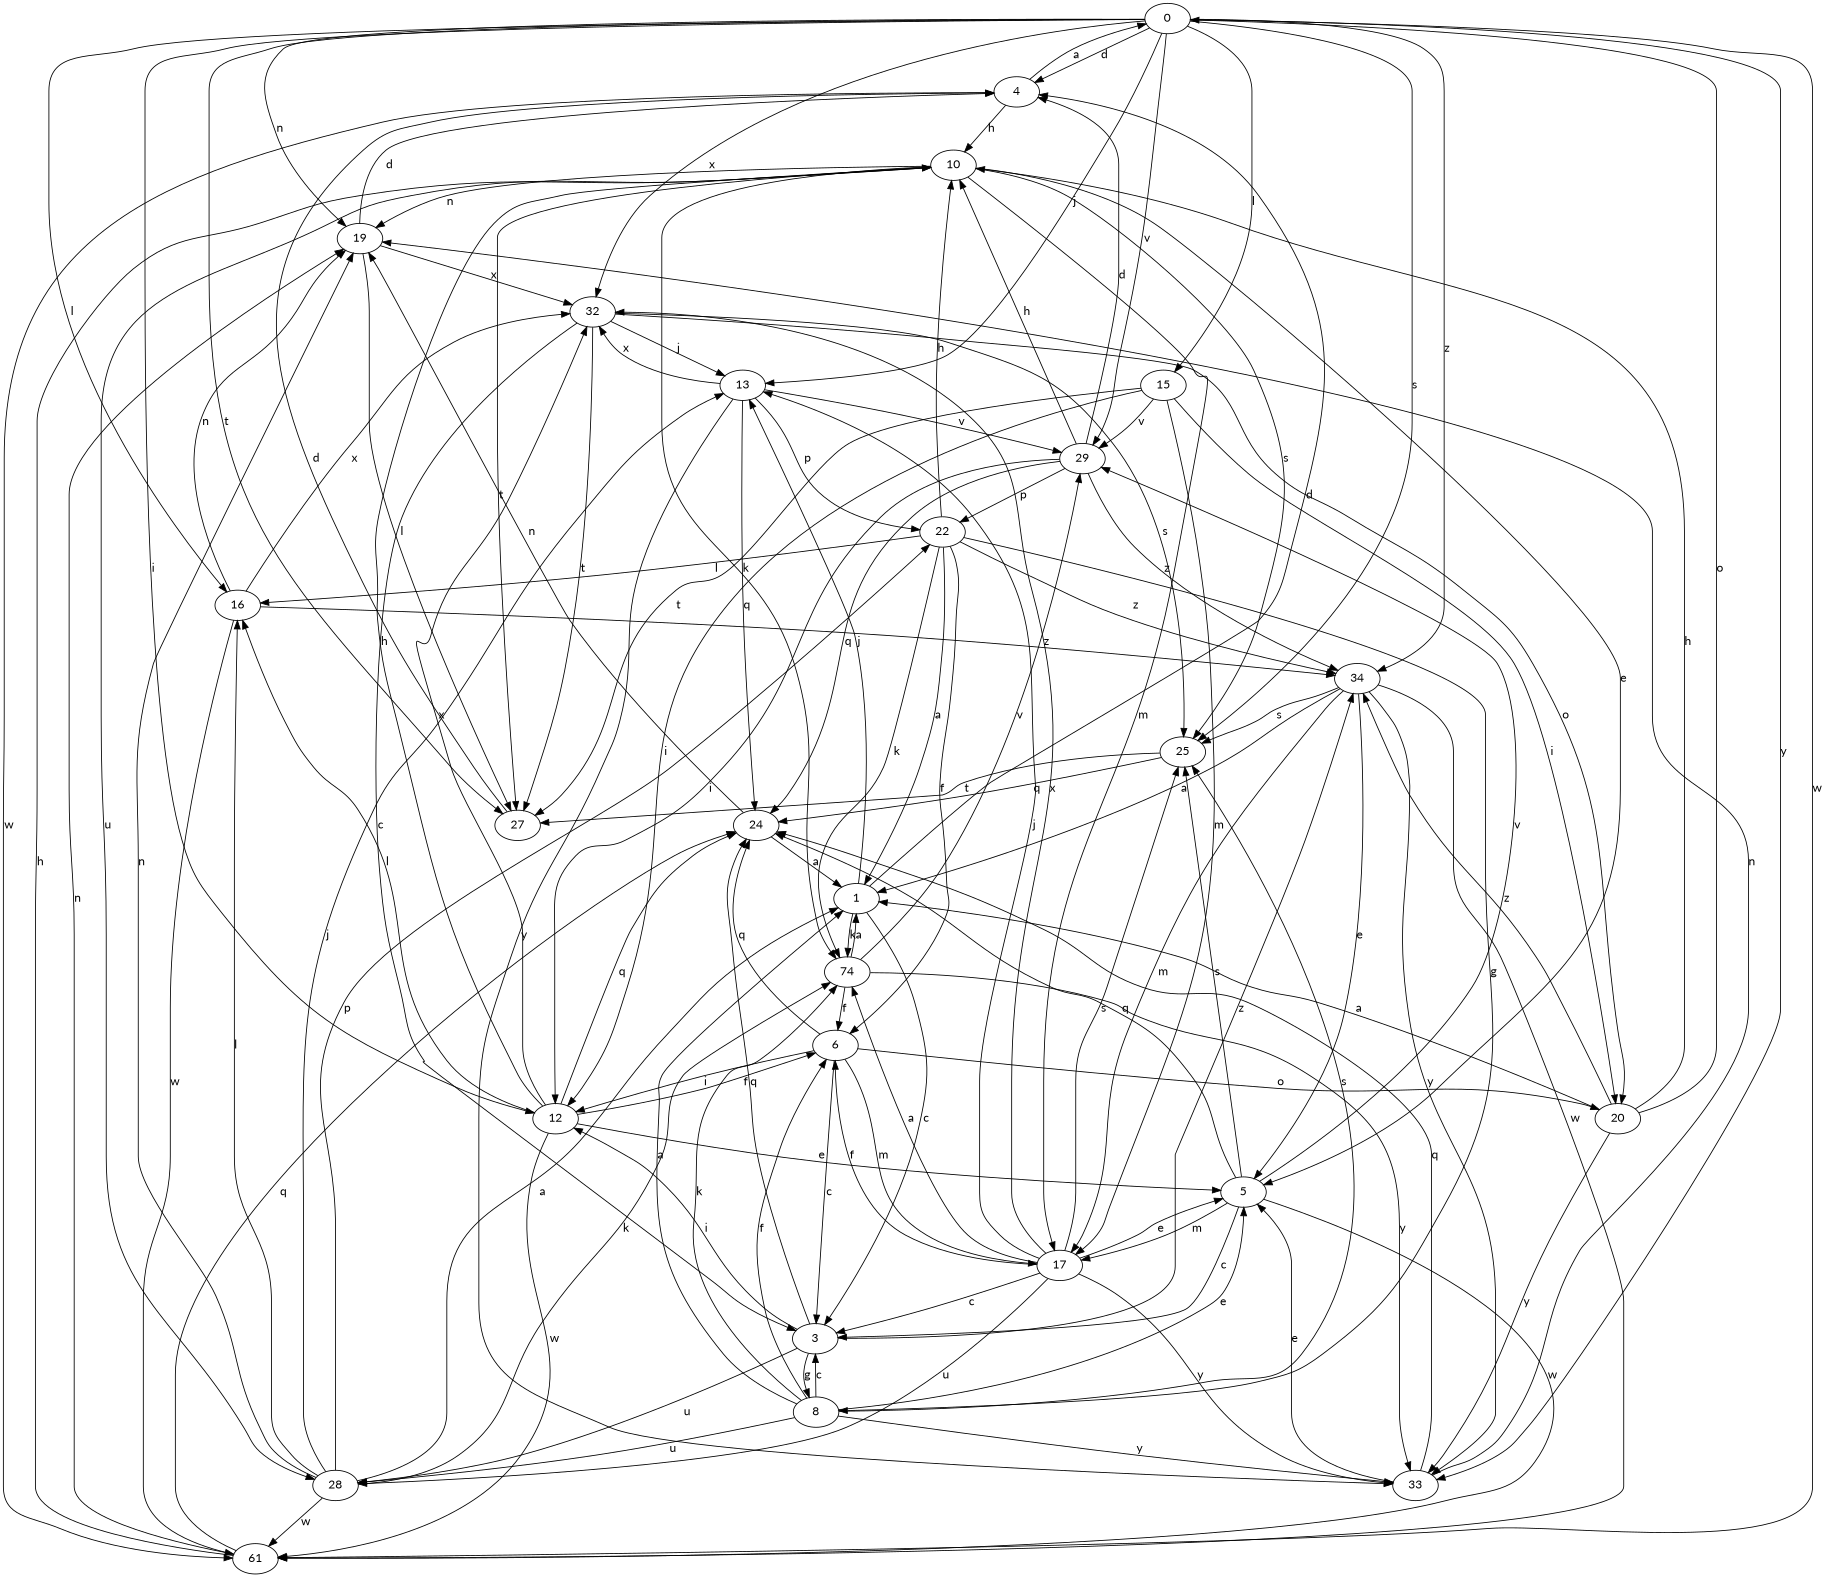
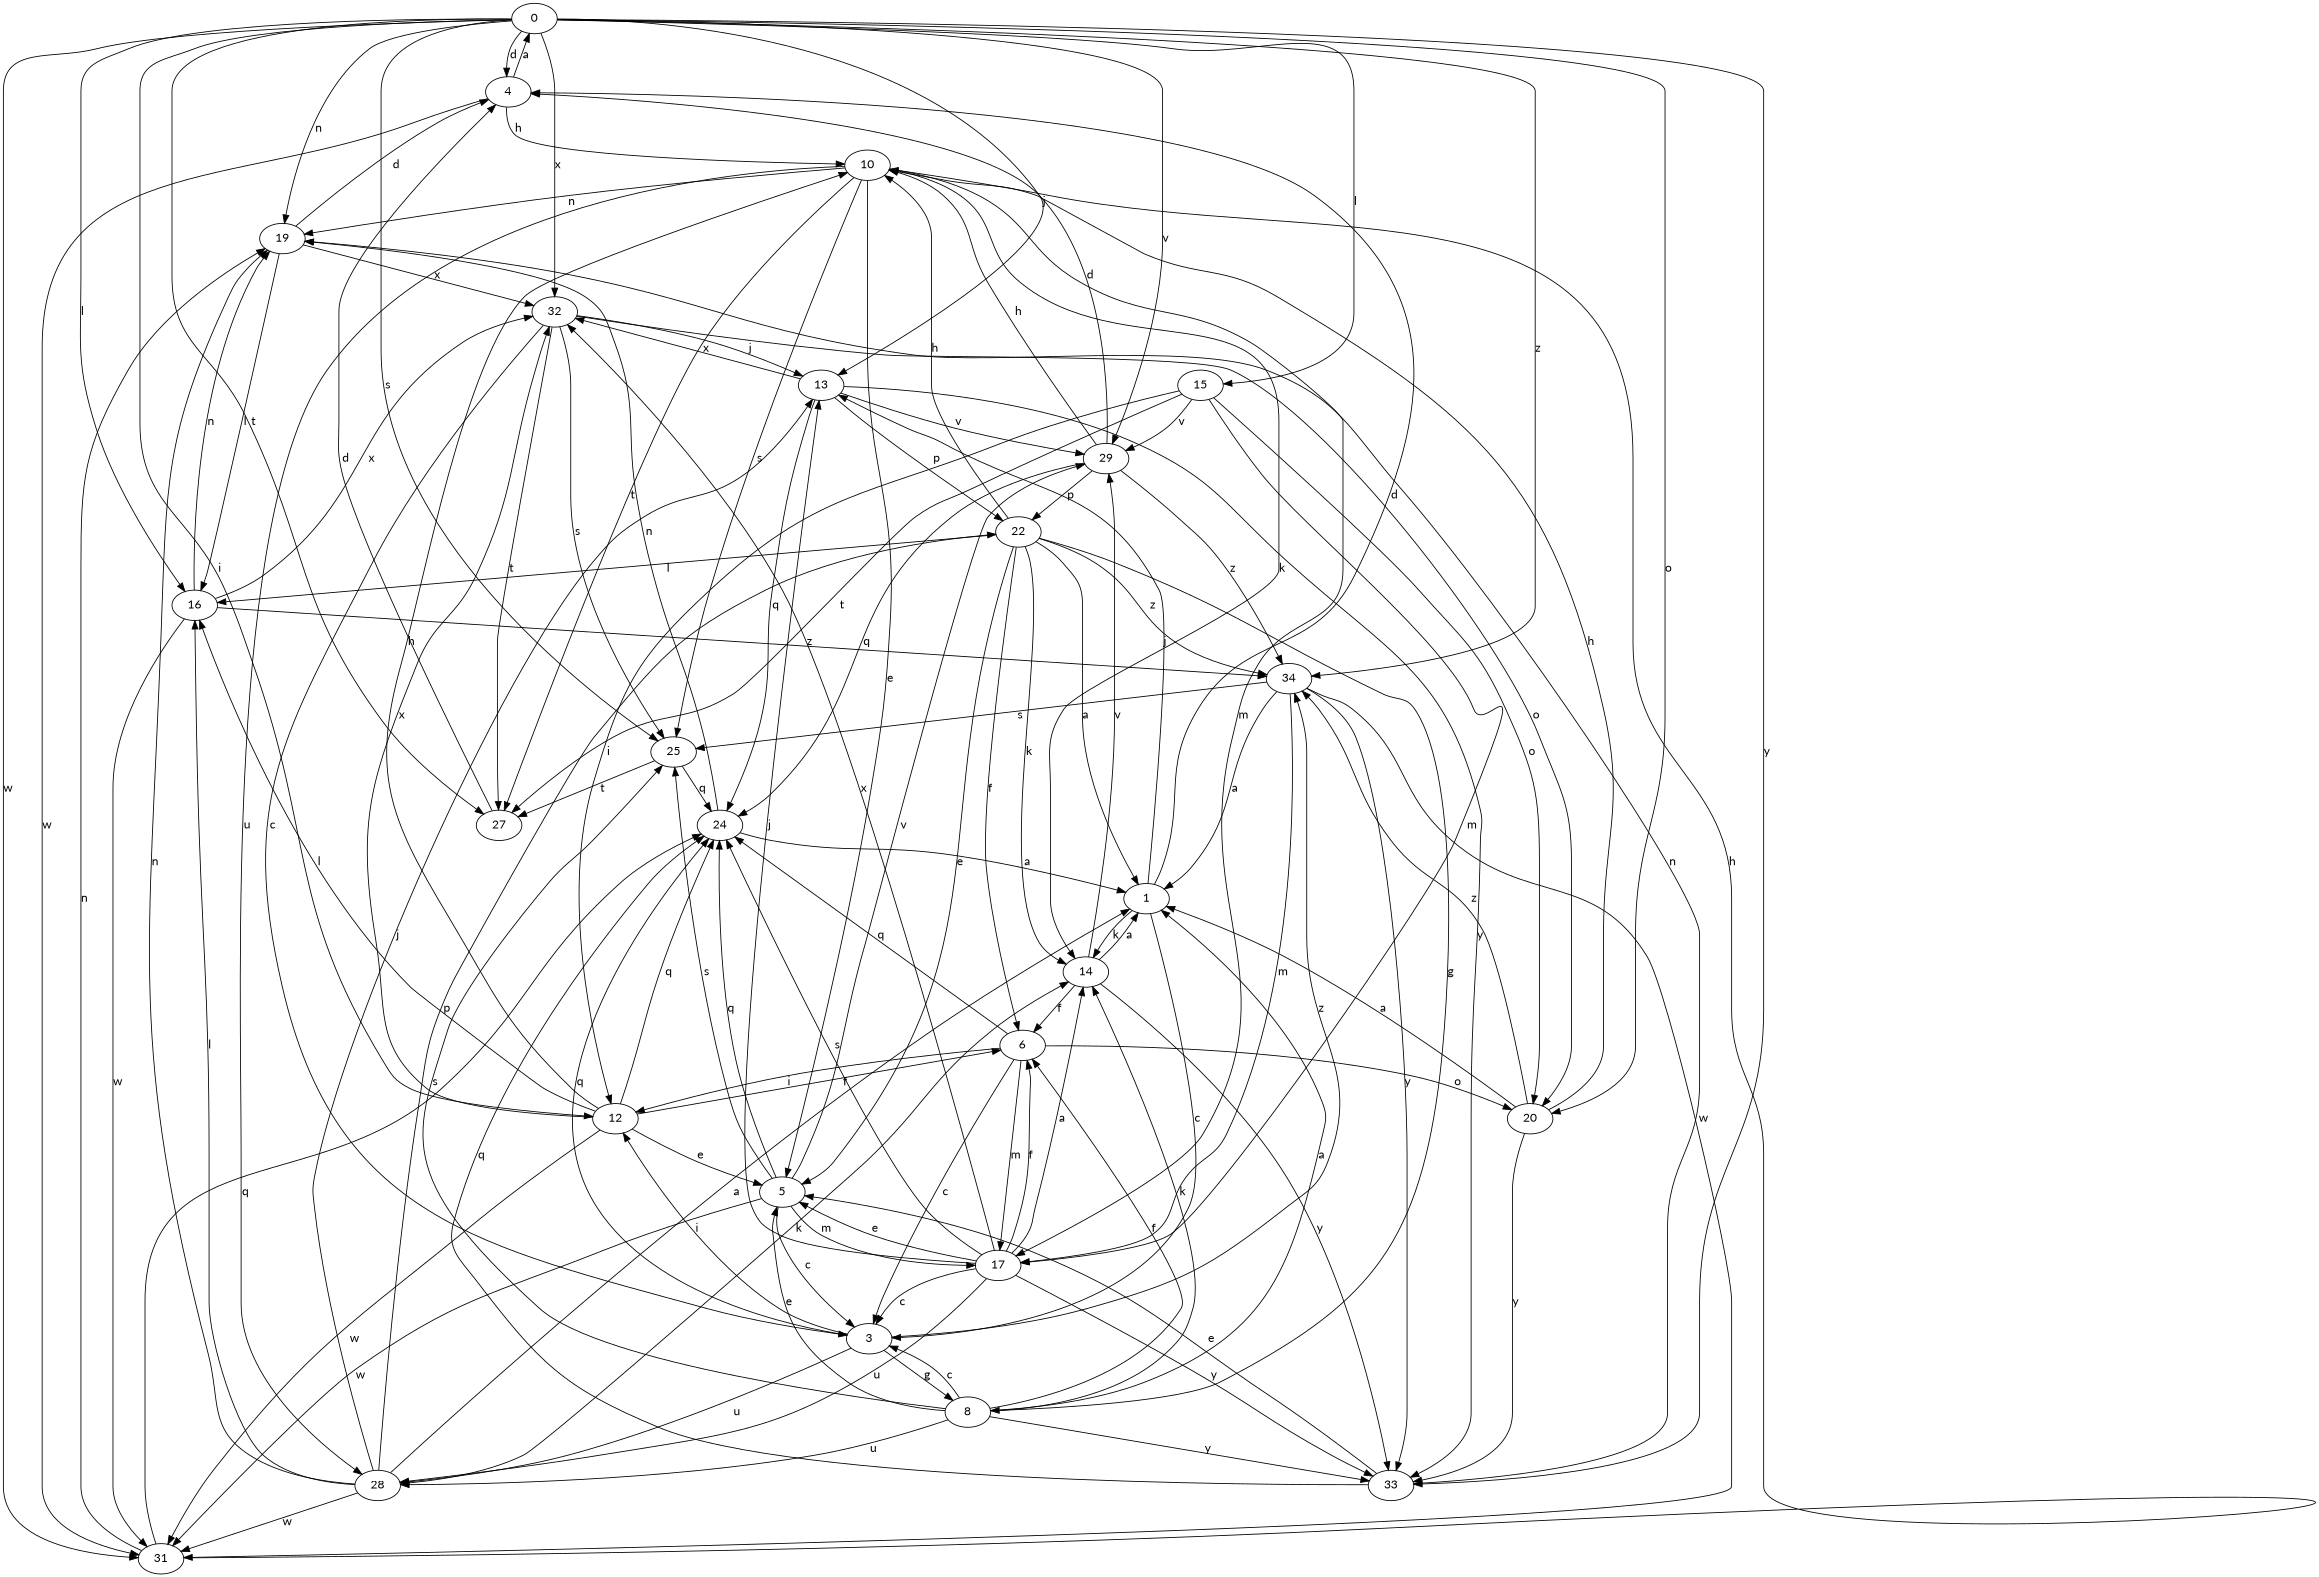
edge "20" -> "0": reversed
edge "19" -> "27": now "19" -> "16"
edge "29" -> "12": removed, label "i"
edge "15" -> "20": label "i" -> "o"
edge "34" -> "5": now "22" -> "5"
node "74": label "74" -> "14"
edge "17" -> "25": now "17" -> "24"
node "61": label "61" -> "31"
